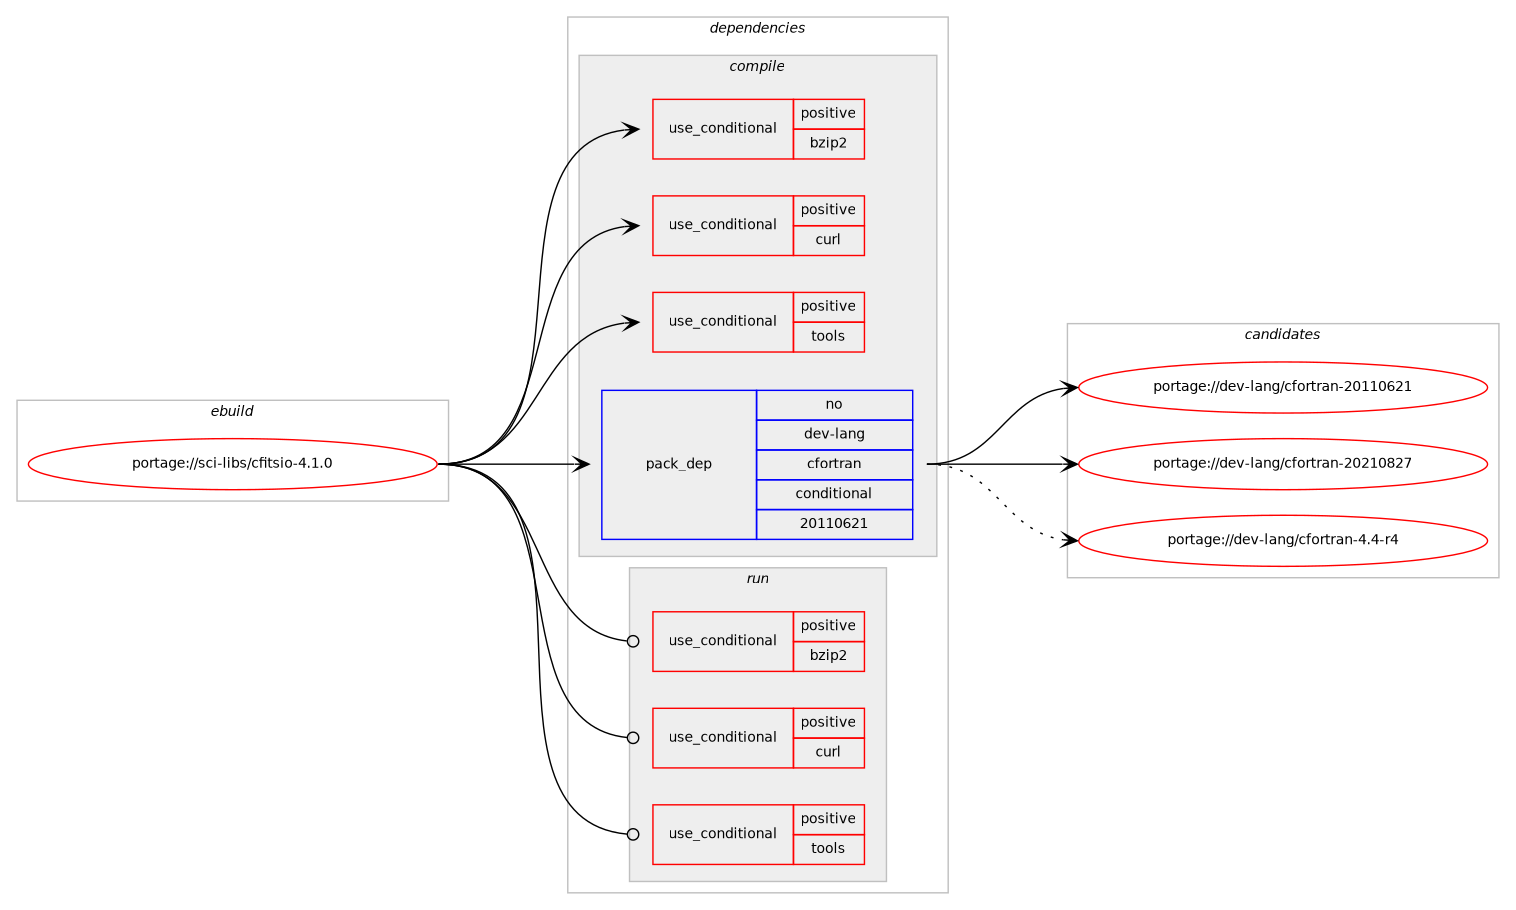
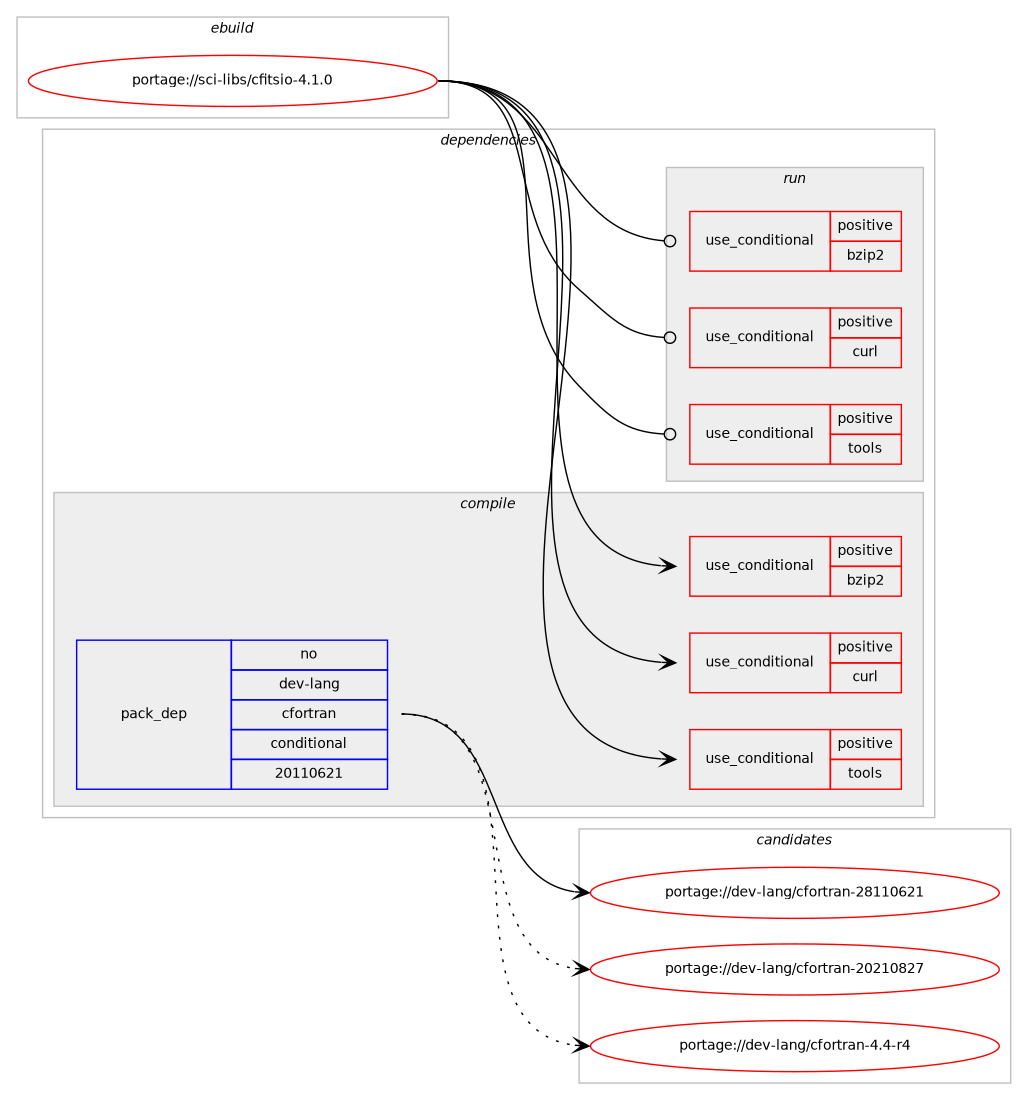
node "portage://dev-lang/cfortran-20110621": label "portage://dev-lang/cfortran-20110621" -> "portage://dev-lang/cfortran-28110621"
edge "portage://sci-libs/cfitsio-4.1.0" -> "pack_dep": removed
edge "pack_dep" -> "portage://dev-lang/cfortran-20210827": style solid -> dotted
